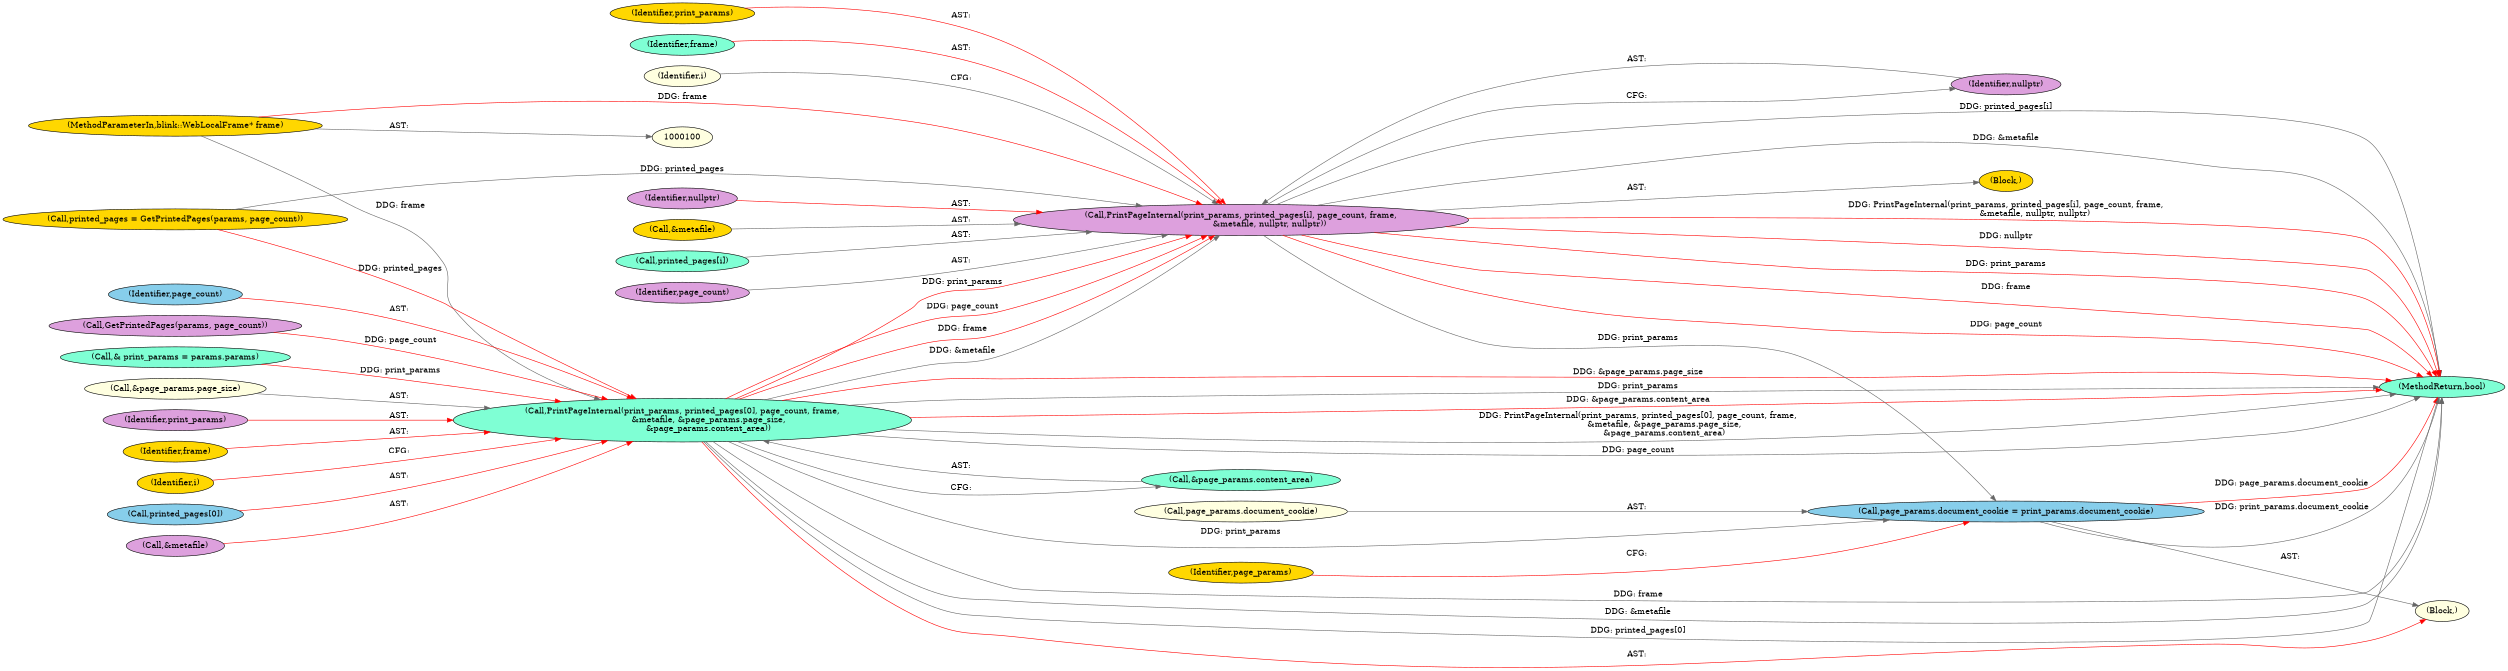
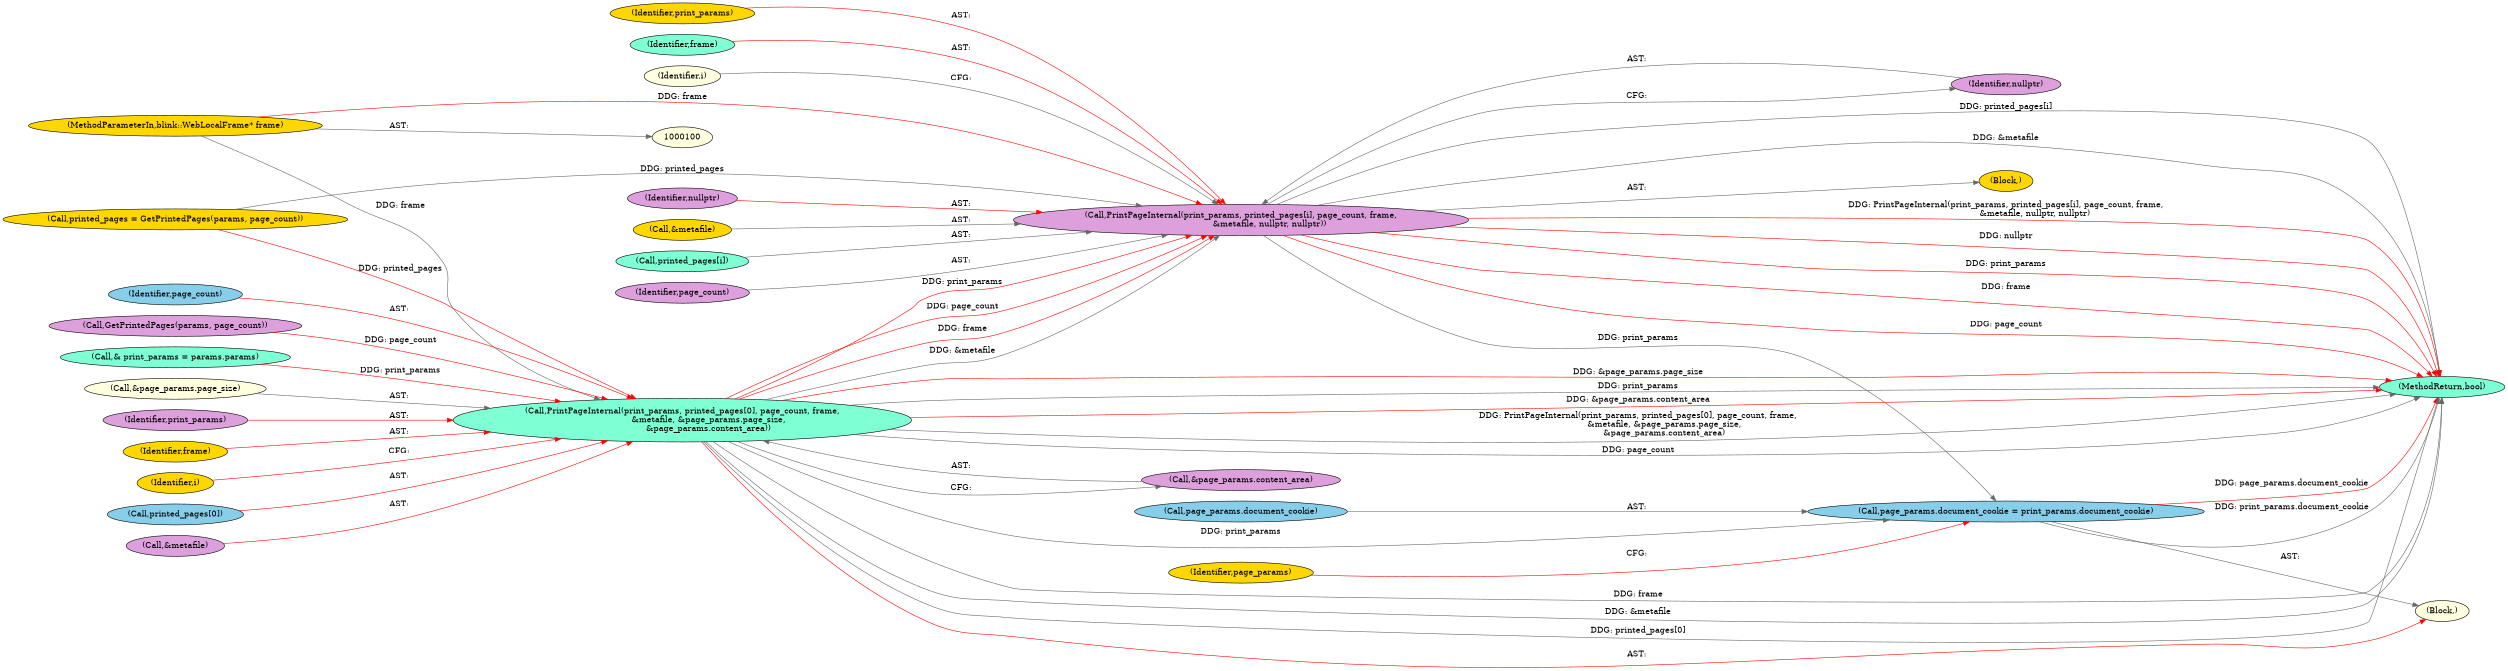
node "(Call,&page_params.content_area)": fillcolor aquamarine -> plum
node "(Call,page_params.document_cookie)": fillcolor lightyellow -> skyblue
